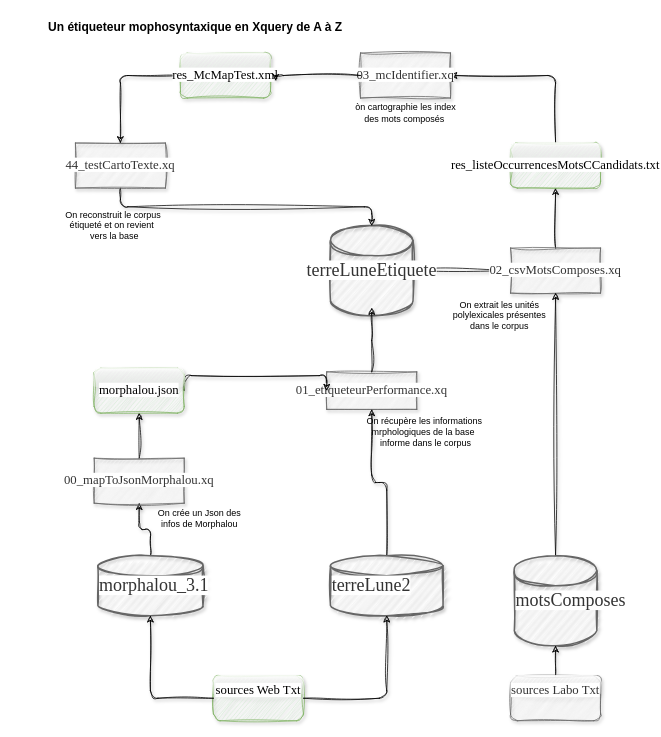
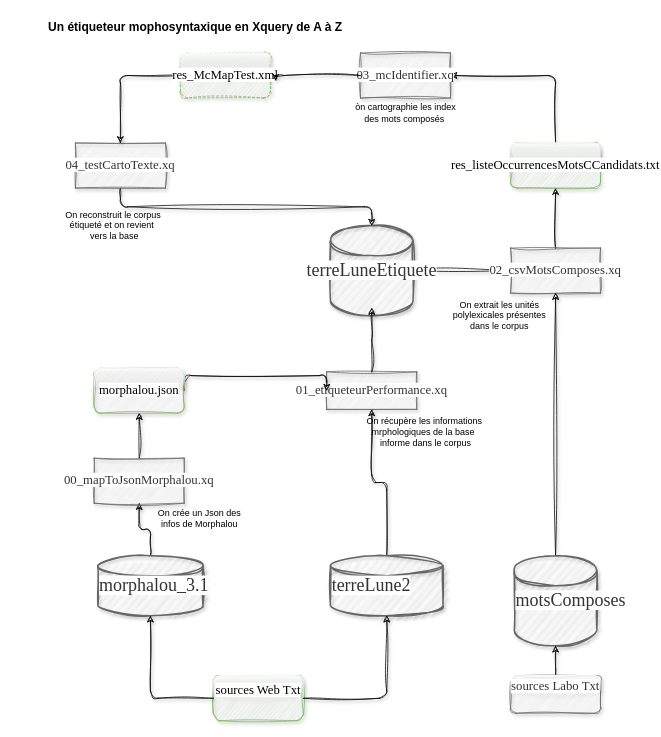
node "res_McMapTest.xml": style solid -> dashed
node "44_testCartoTexte.xq": label "44_testCartoTexte.xq" -> "04_testCartoTexte.xq"
node "morphalou.json": fillcolor #d5e8d4 -> #f5f5f5
node "sources Labo Txt": size 90x45 -> 90x38
